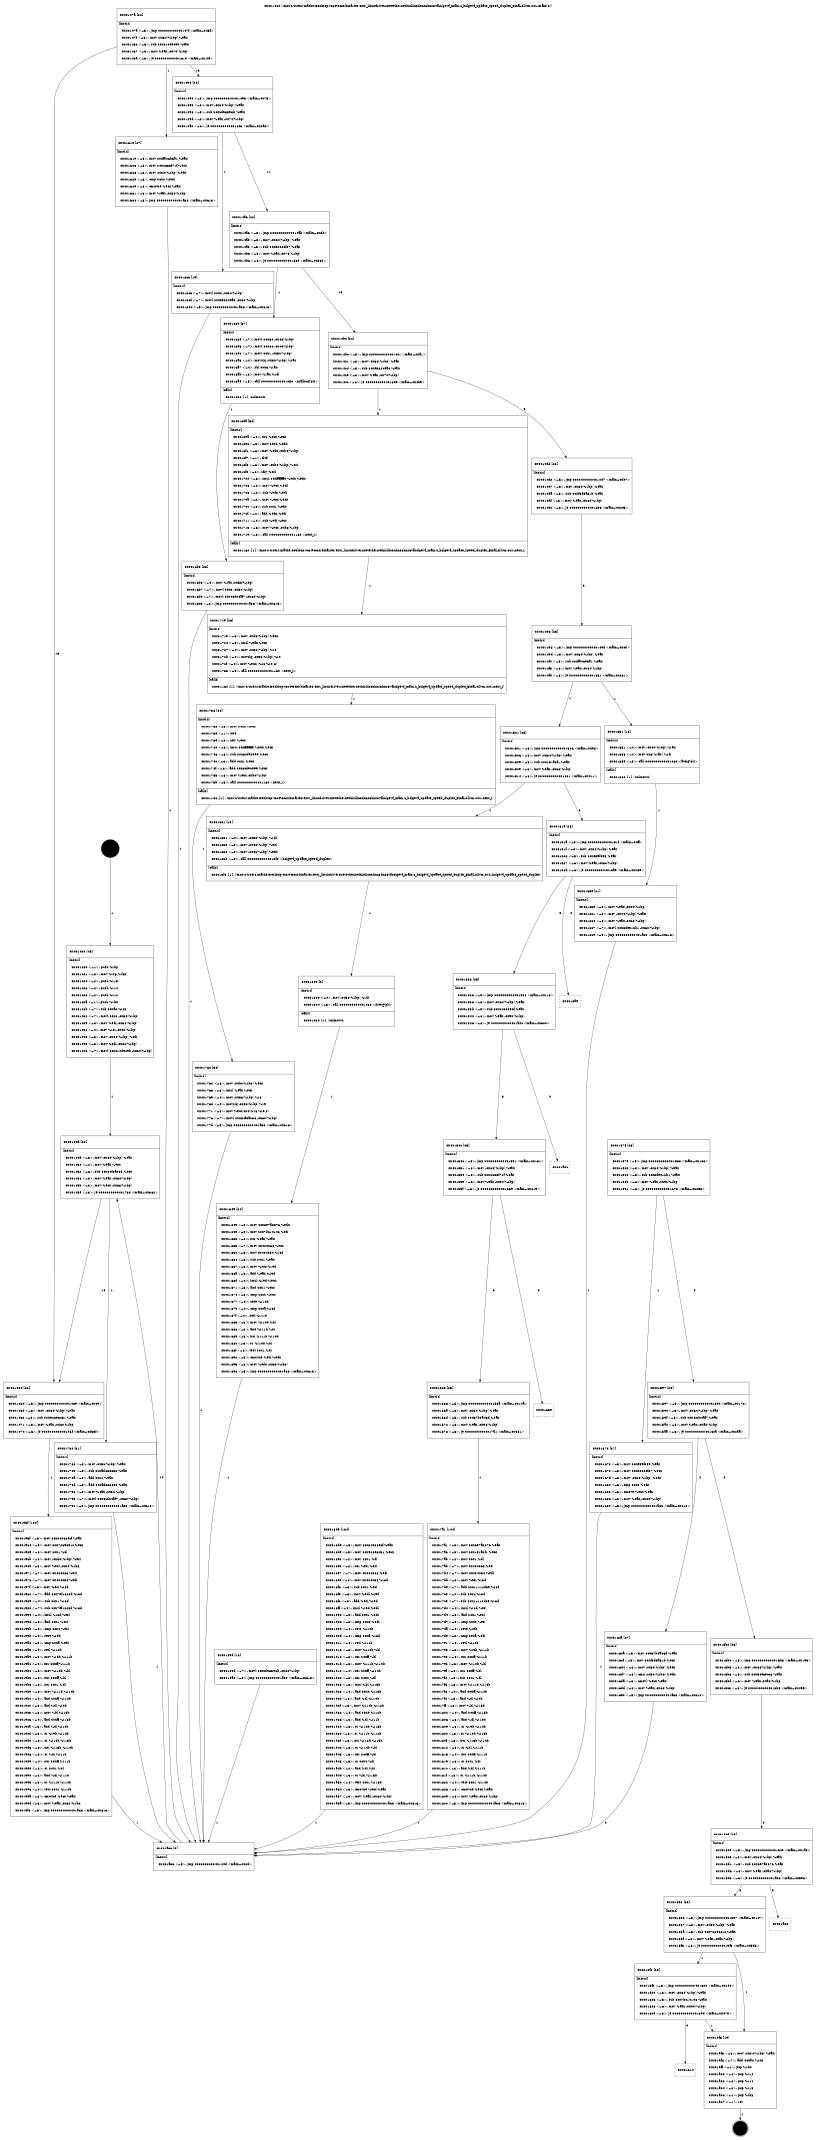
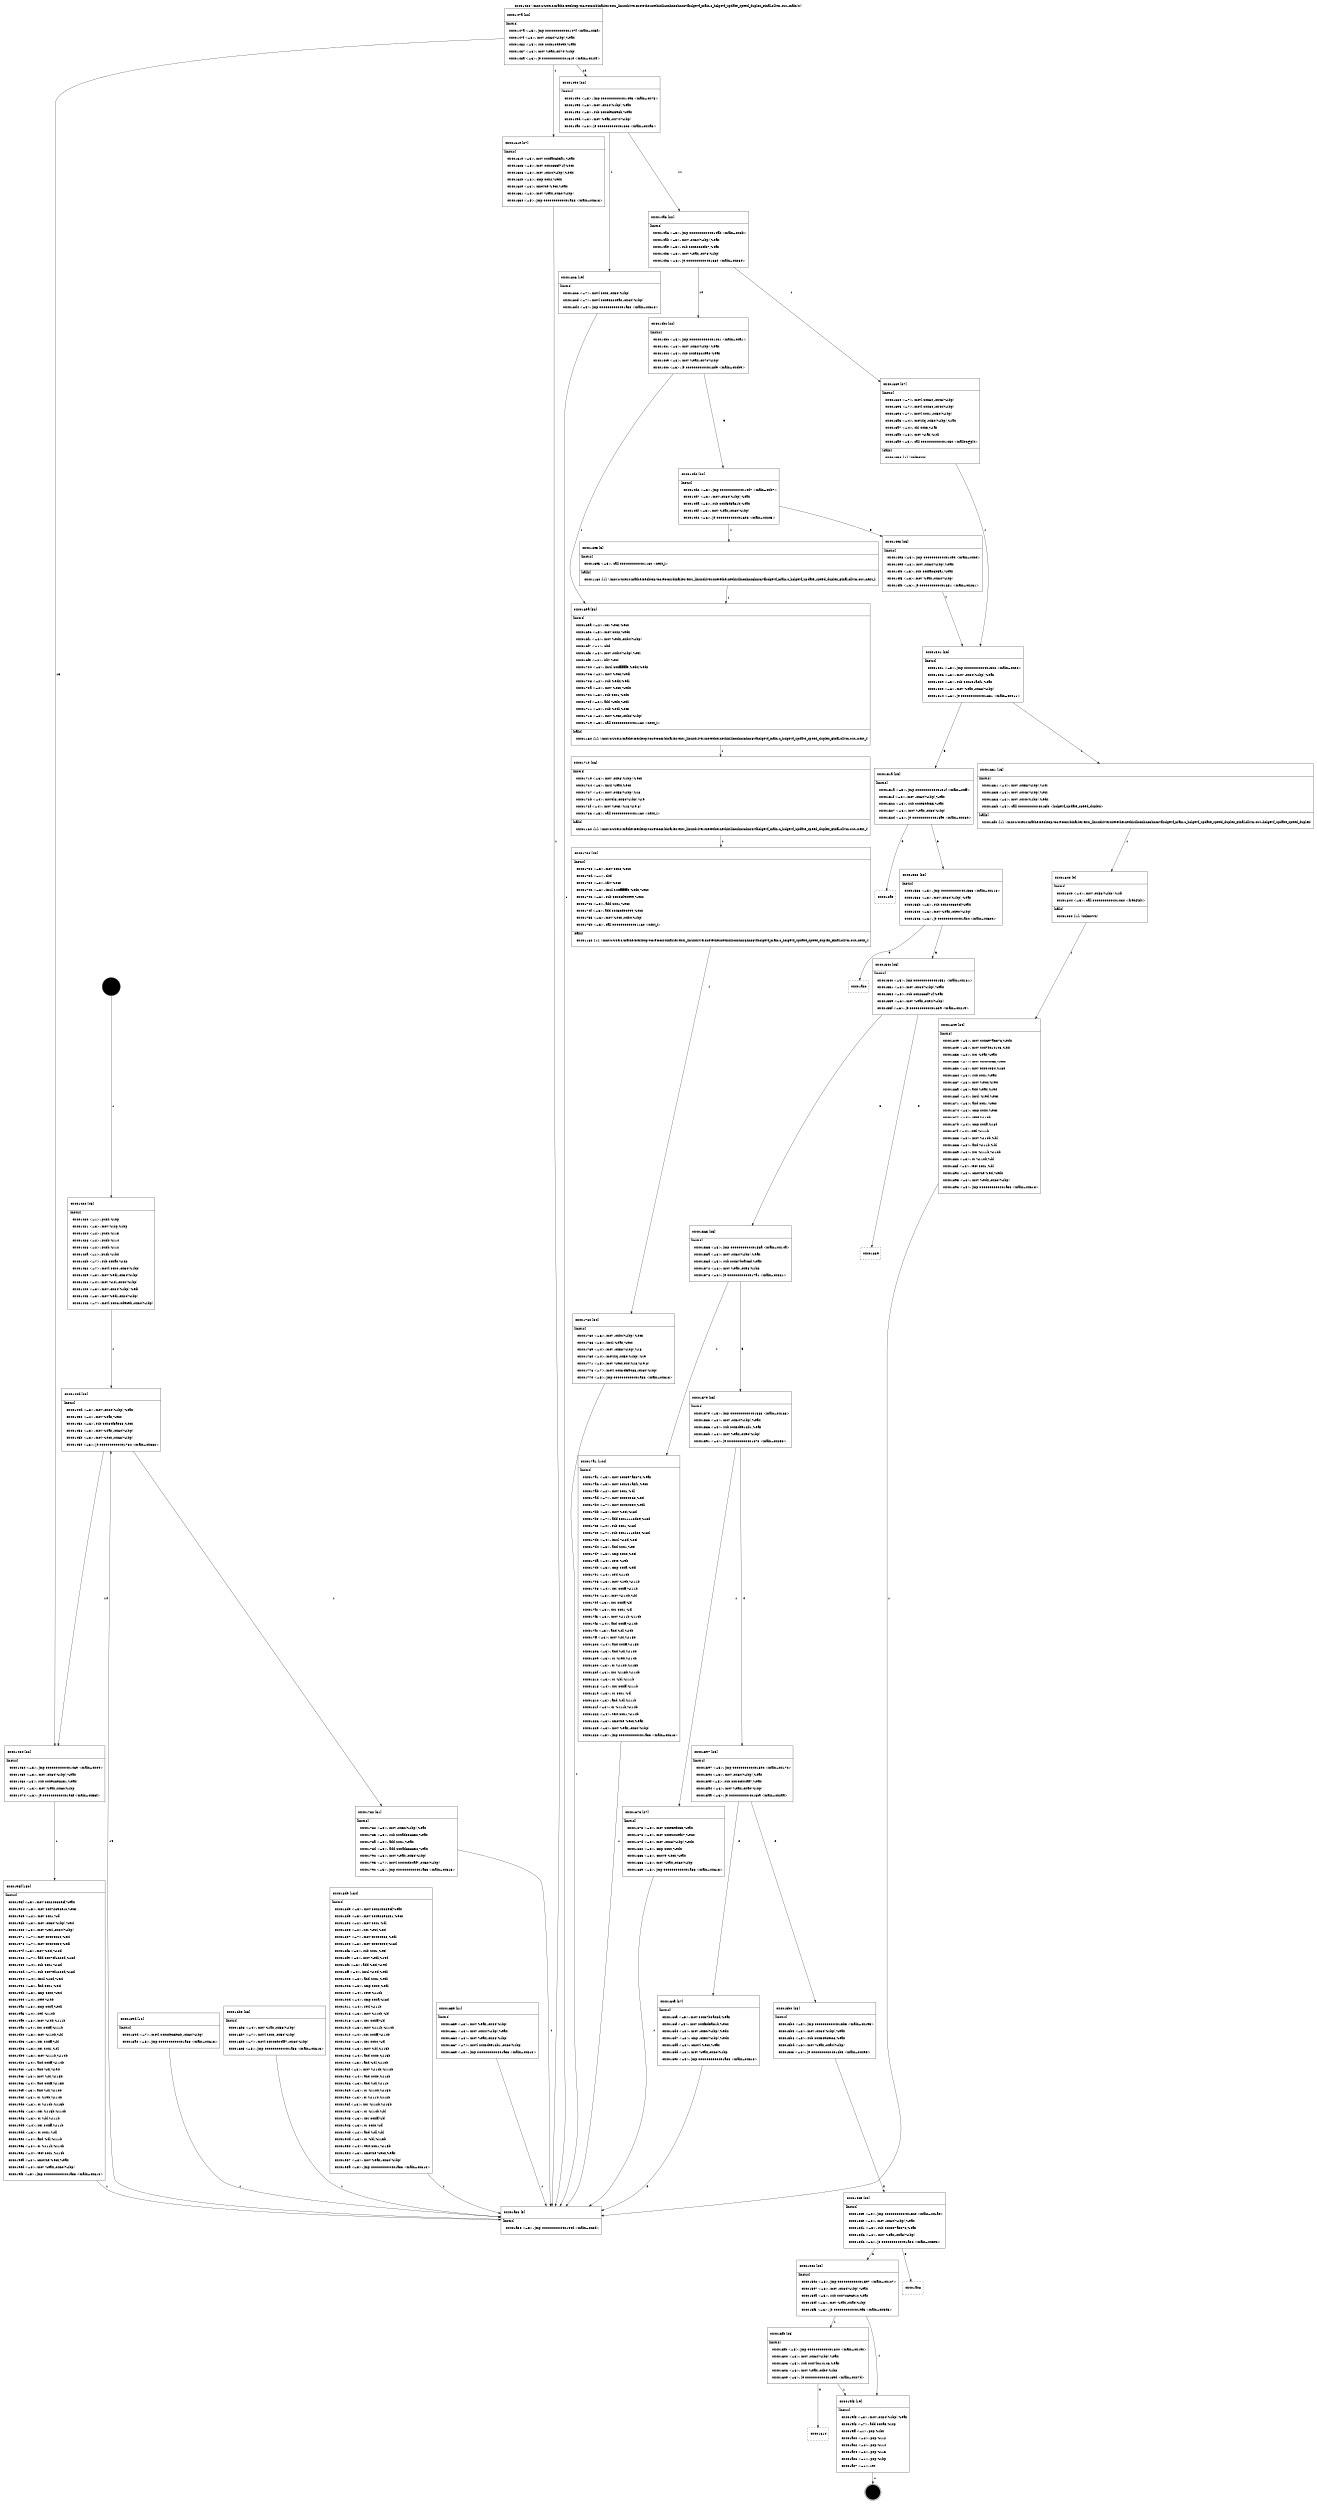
edge "0x40168e [37]" -> "0x4016b3 [23]": now "0x40168e [37]" -> "0x401501 [25]"
node "0x4016e5 [5]": added
node "0x401651 [13]": removed
edge "0x401565 [25]" -> "0x40157e [25]": added, label "5"
